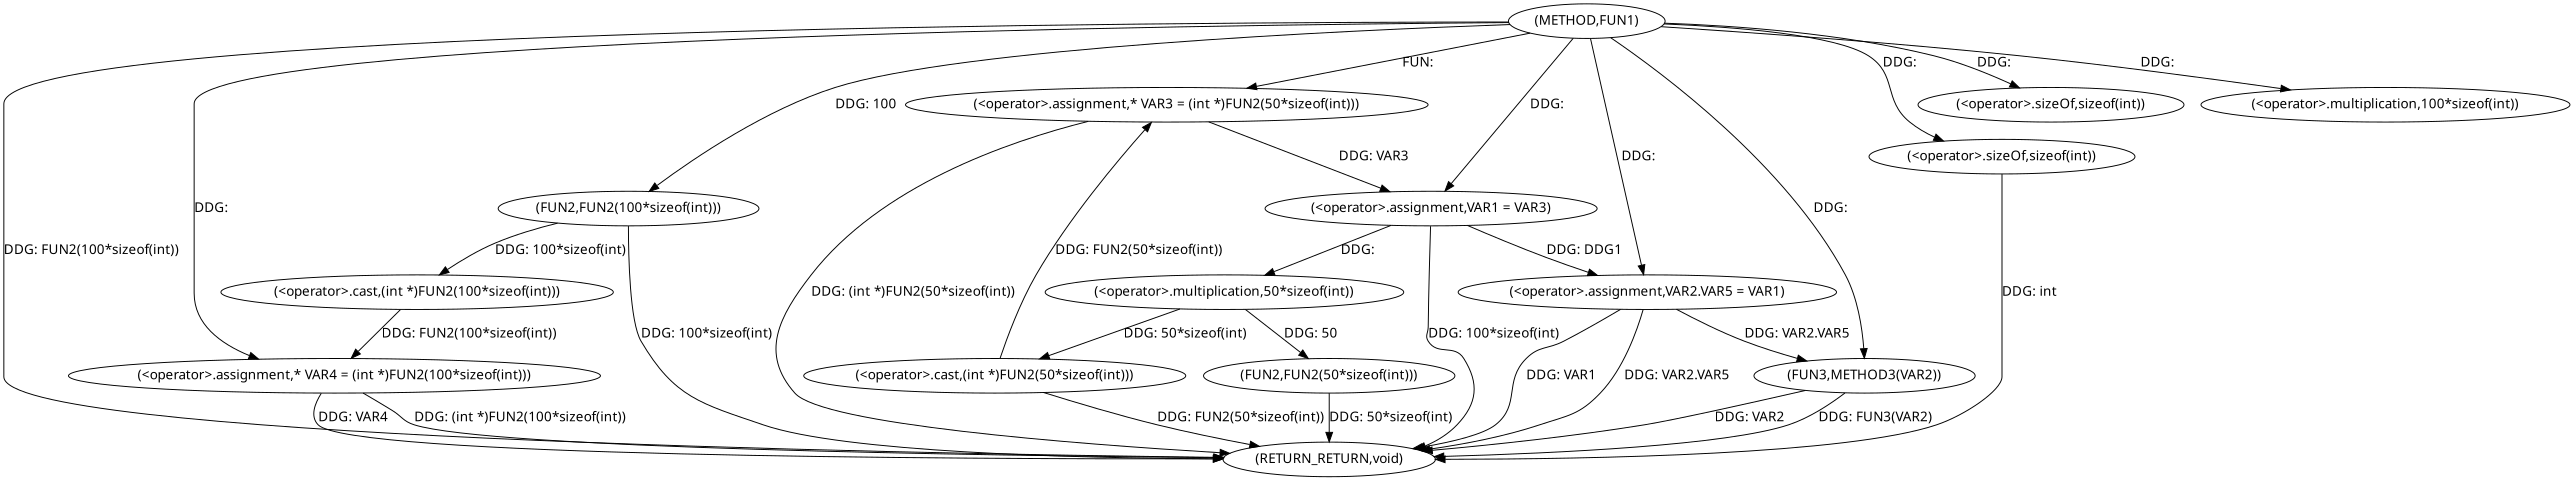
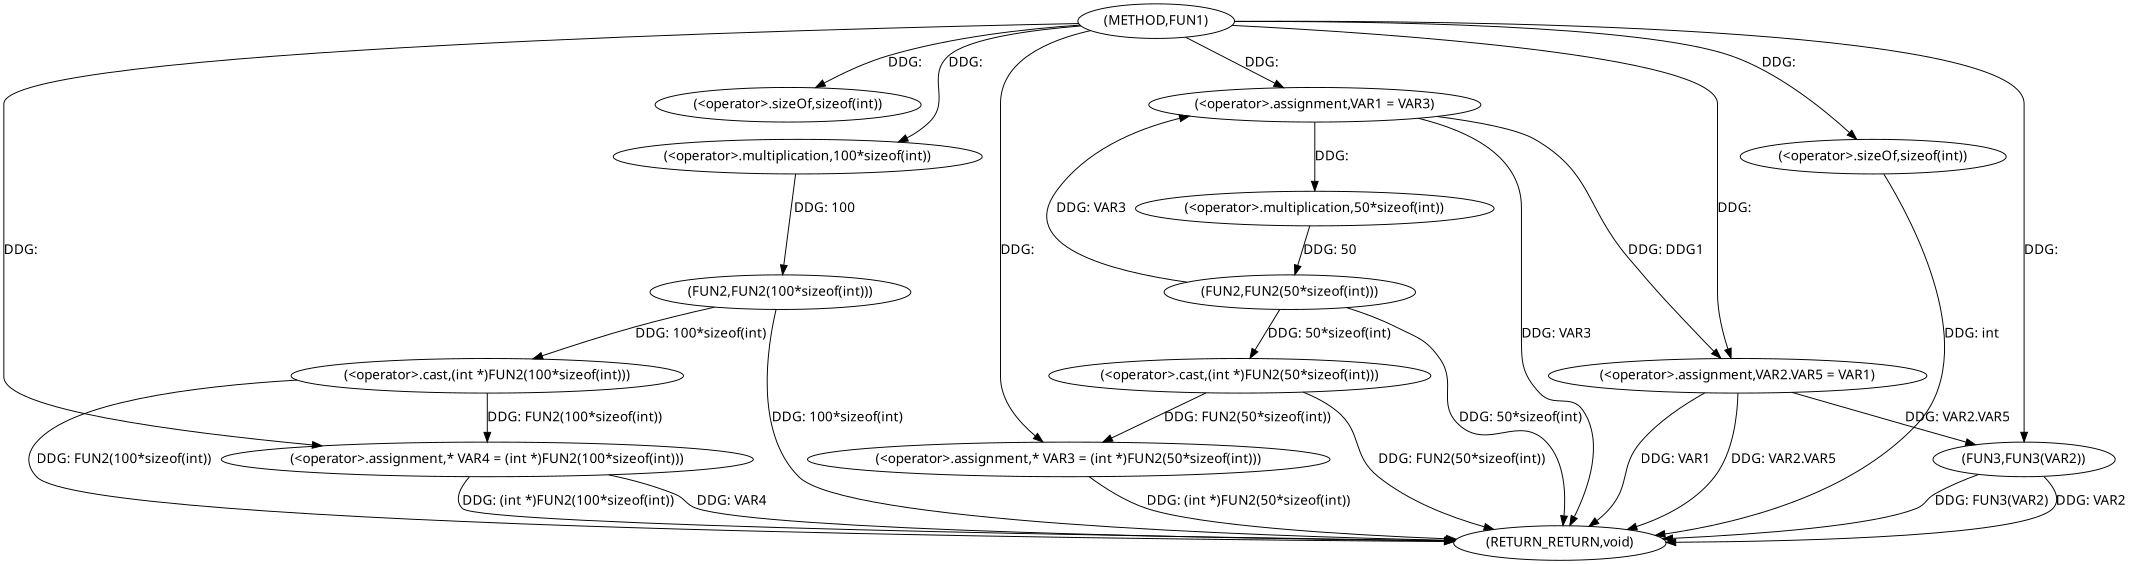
edge "(METHOD,FUN1)" -> "(FUN2,FUN2(100*sizeof(int)))": now "(<operator>.multiplication,100*sizeof(int))" -> "(FUN2,FUN2(100*sizeof(int)))"
edge "(METHOD,FUN1)" -> "(<operator>.assignment,* VAR3 = (int *)FUN2(50*sizeof(int)))": label "FUN: " -> "DDG: "
edge "(METHOD,FUN1)" -> "(RETURN_RETURN,void)": now "(<operator>.cast,(int *)FUN2(100*sizeof(int)))" -> "(RETURN_RETURN,void)"
edge "(<operator>.assignment,* VAR3 = (int *)FUN2(50*sizeof(int)))" -> "(<operator>.assignment,VAR1 = VAR3)": now "(FUN2,FUN2(50*sizeof(int)))" -> "(<operator>.assignment,VAR1 = VAR3)"
edge "(<operator>.multiplication,50*sizeof(int))" -> "(<operator>.cast,(int *)FUN2(50*sizeof(int)))": now "(FUN2,FUN2(50*sizeof(int)))" -> "(<operator>.cast,(int *)FUN2(50*sizeof(int)))"
edge "(<operator>.assignment,VAR1 = VAR3)" -> "(RETURN_RETURN,void)": label "DDG: 100*sizeof(int)" -> "DDG: VAR3"
node "(FUN3,METHOD3(VAR2))": label "(FUN3,METHOD3(VAR2))" -> "(FUN3,FUN3(VAR2))"
